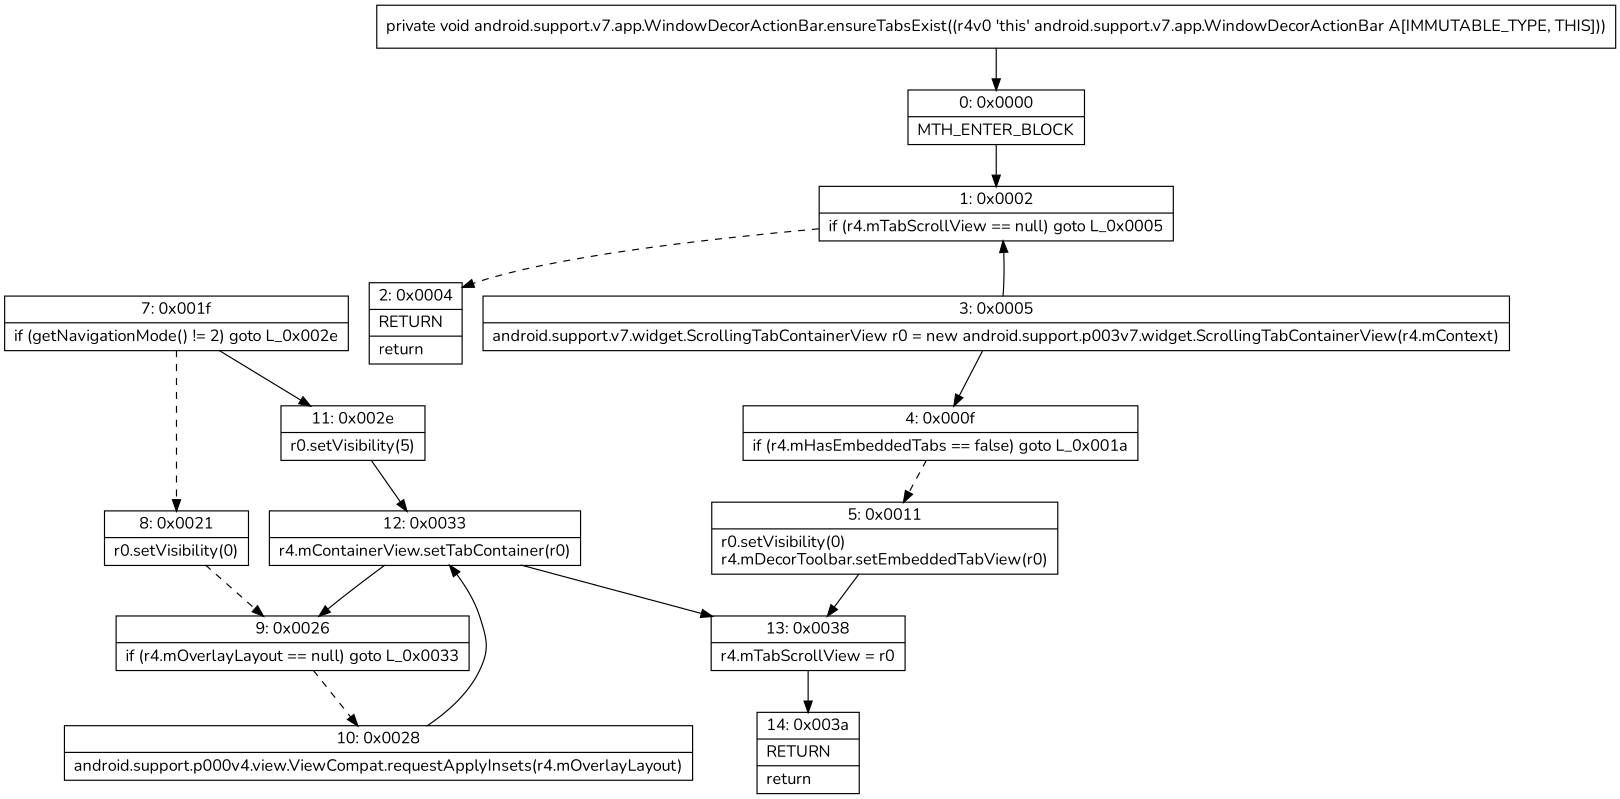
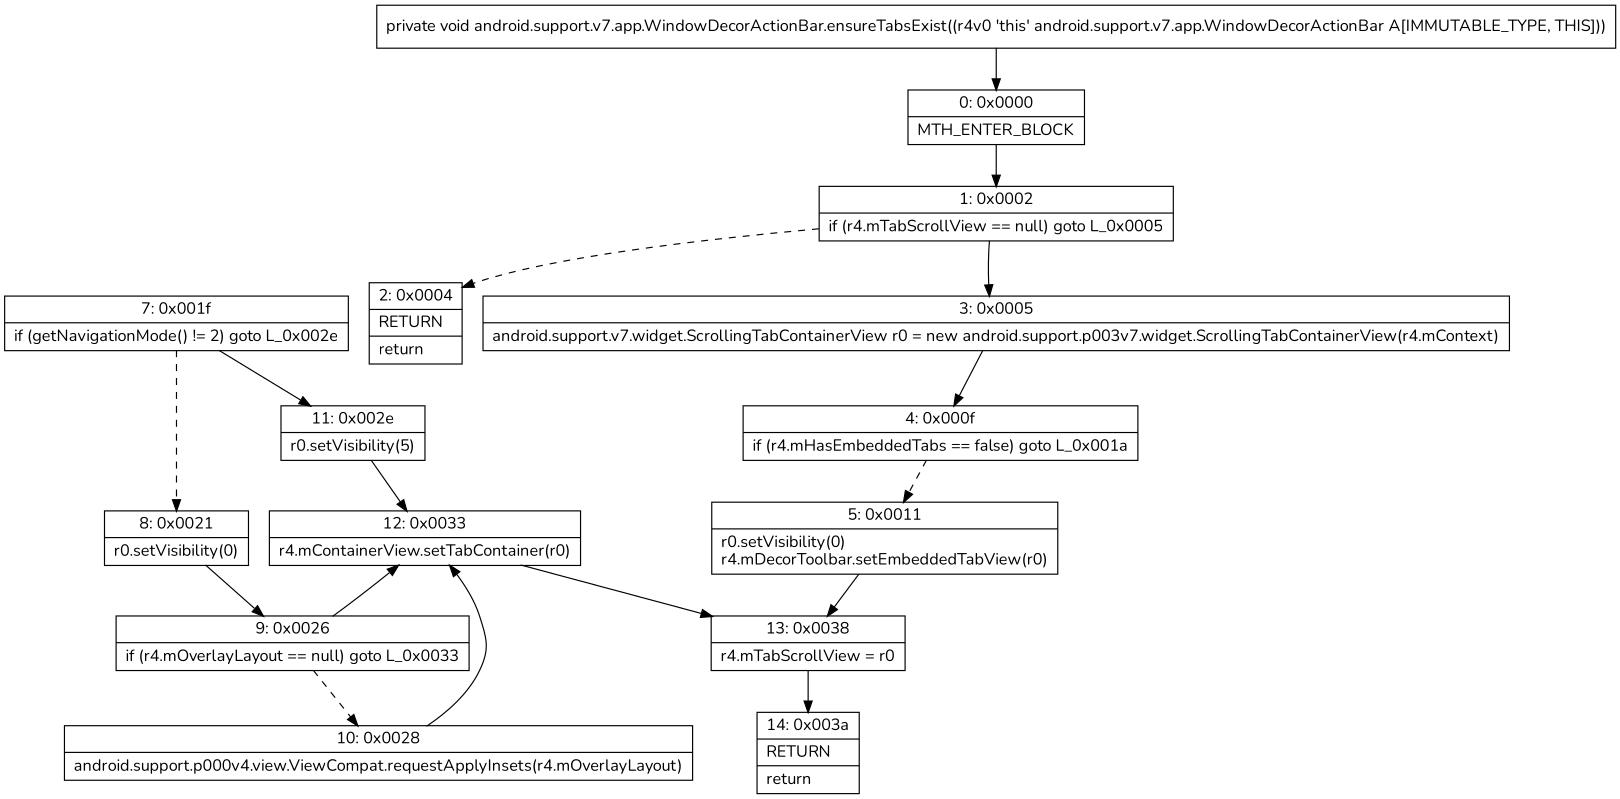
edge "3: 0x0005" -> "1: 0x0002": reversed
edge "8: 0x0021" -> "9: 0x0026": style dashed -> solid
edge "12: 0x0033" -> "9: 0x0026": reversed
